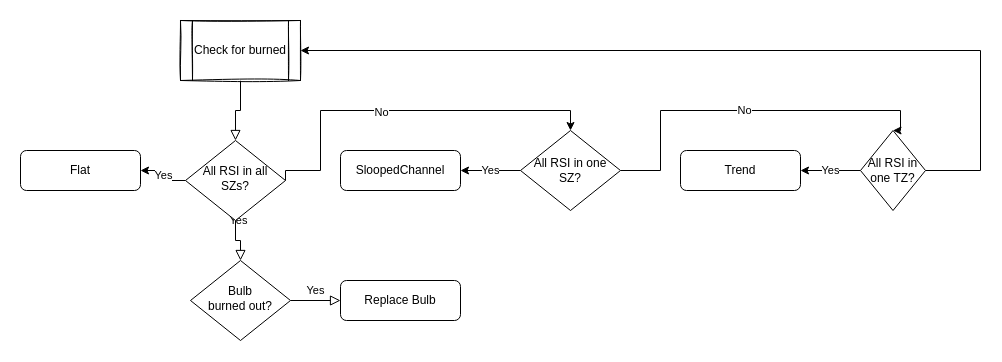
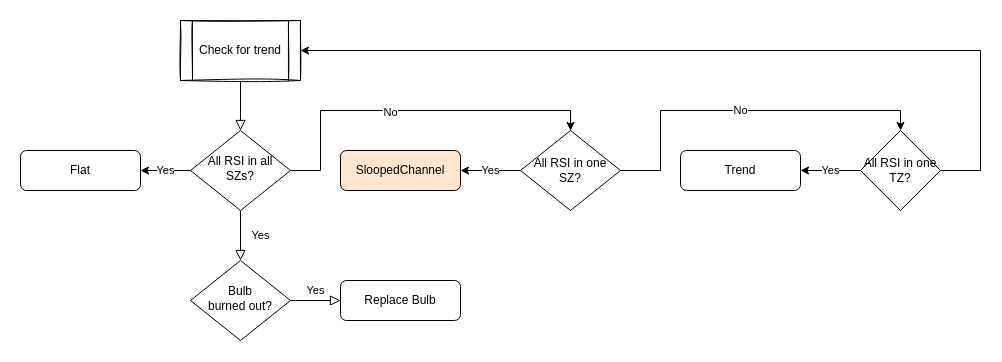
node "Check for burned": label "Check for burned" -> "Check for trend"
node "SloopedChannel": fillcolor #ffffff -> #ffe6cc
node "All RSI in one TZ?": size 65x80 -> 80x80
node "All RSI in all SZs?": moved (236, 181) -> (241, 171)
